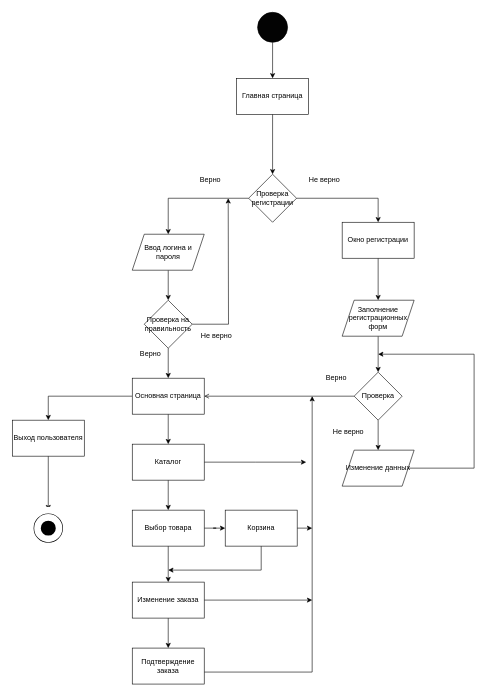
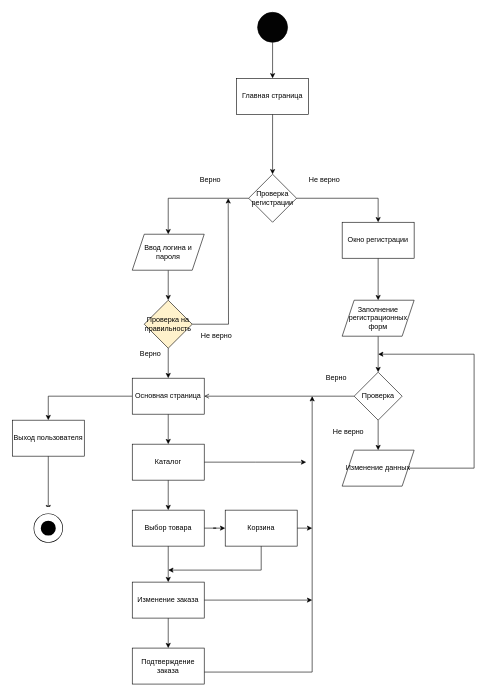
node "Проверка на правильность": fillcolor #ffffff -> #fff2cc
